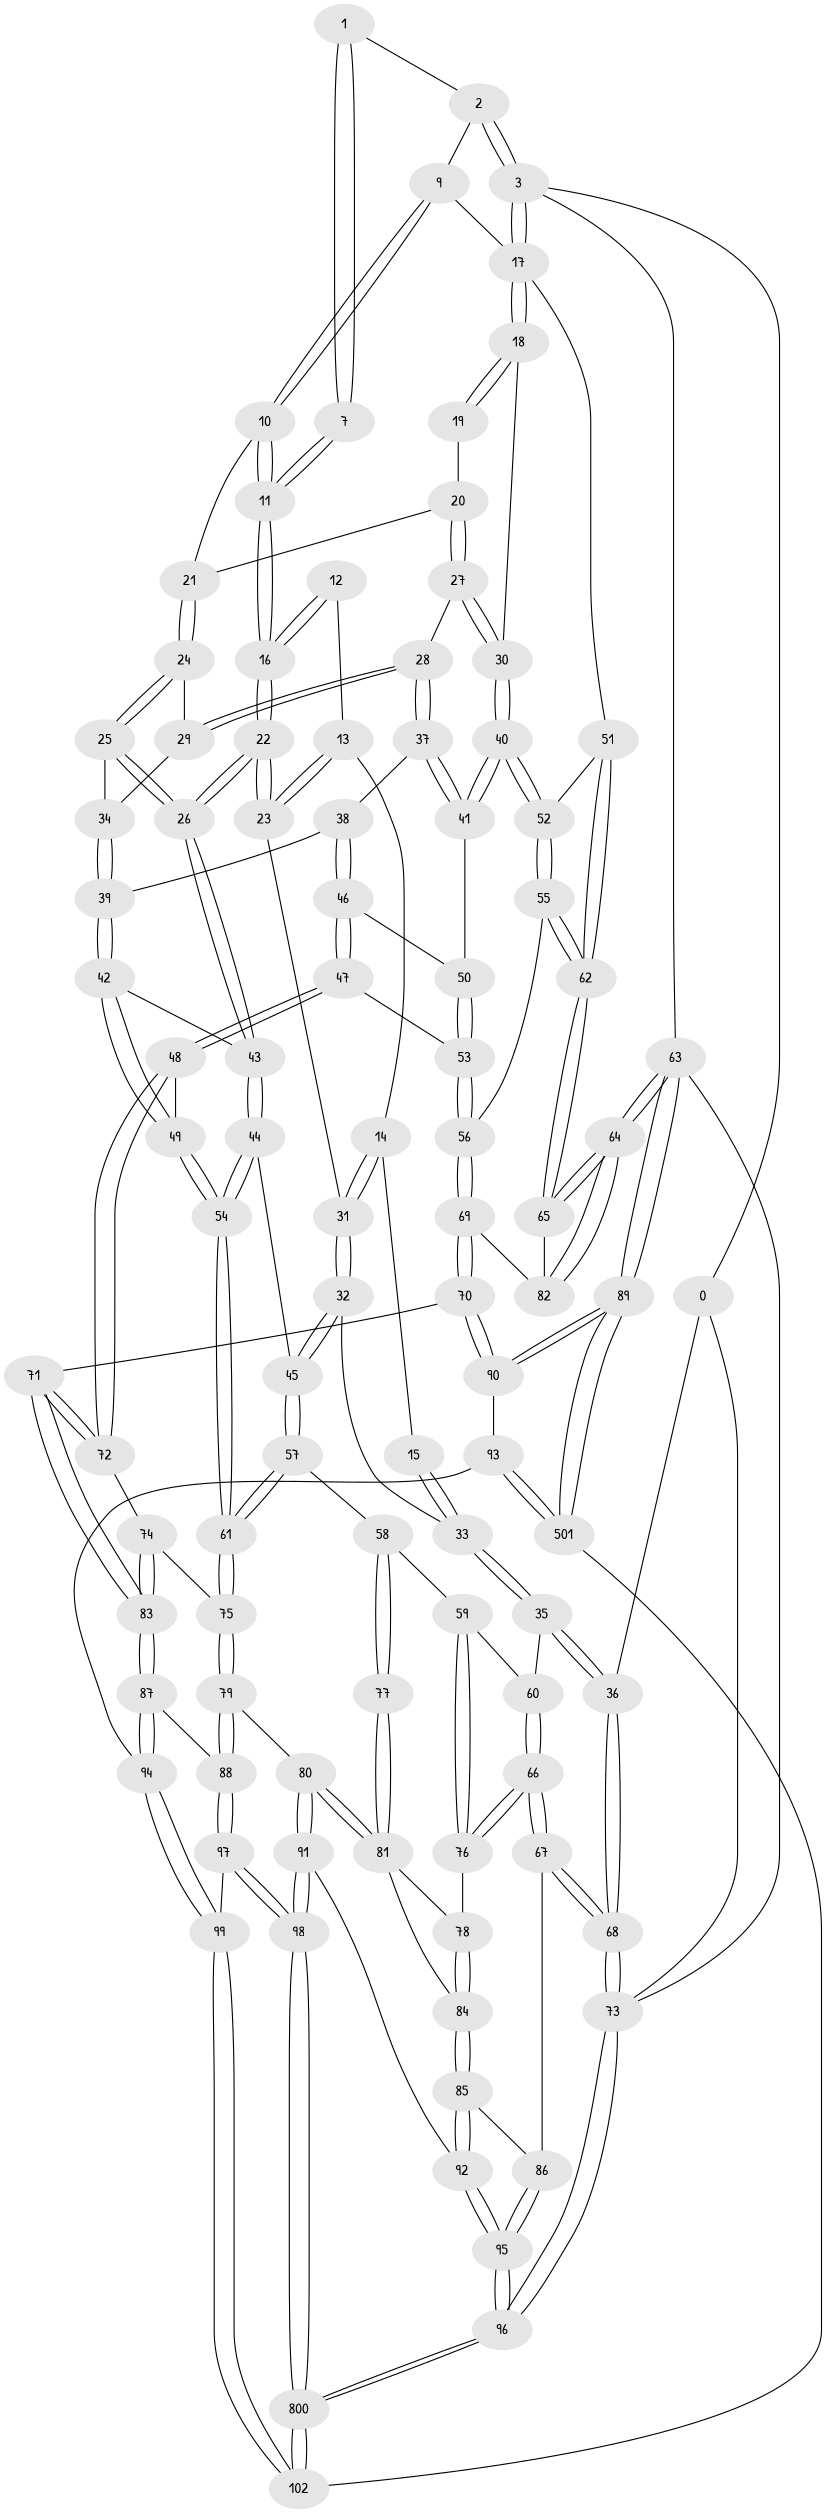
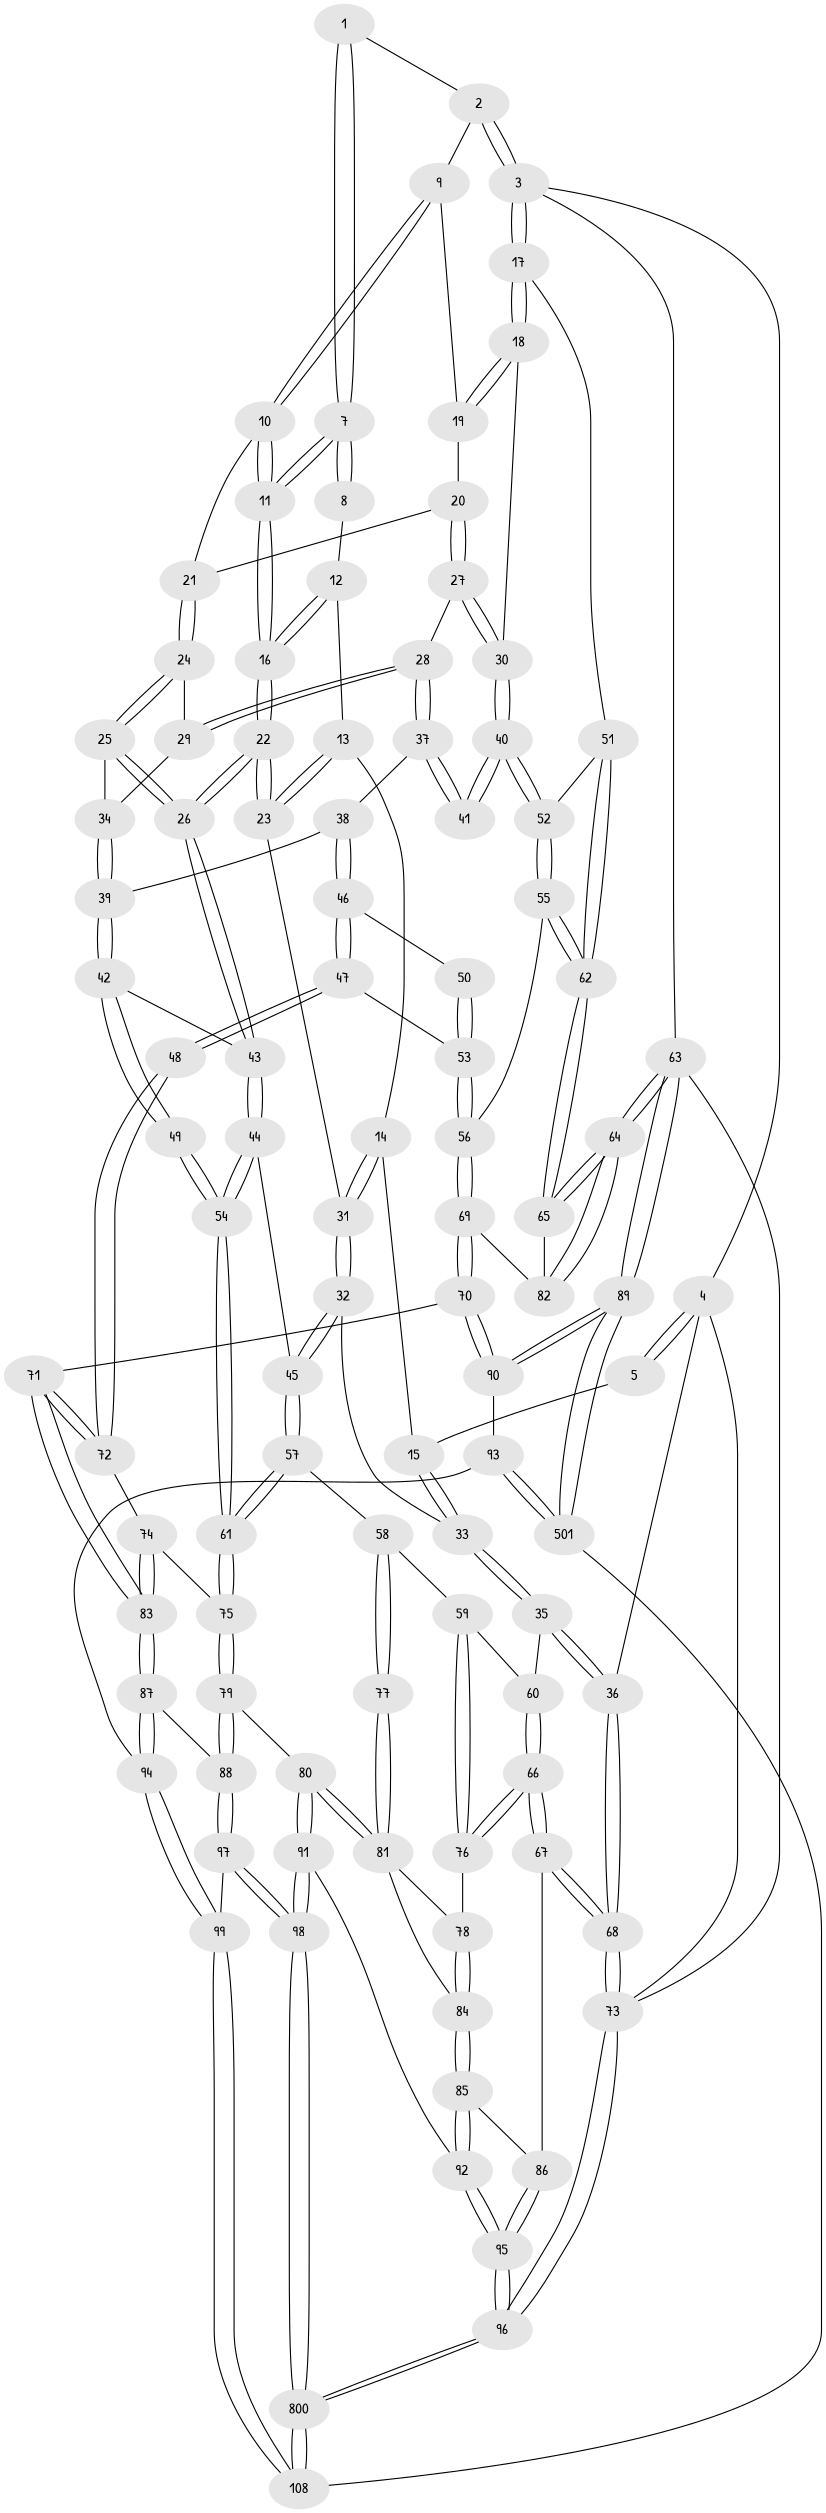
edge "9" -- "17": now "9" -- "19"
node "8": added
edge "41" -- "50": removed
edge "48" -- "49": removed
node "0": label "0" -> "4"
node "5": added
node "102": label "102" -> "108"
